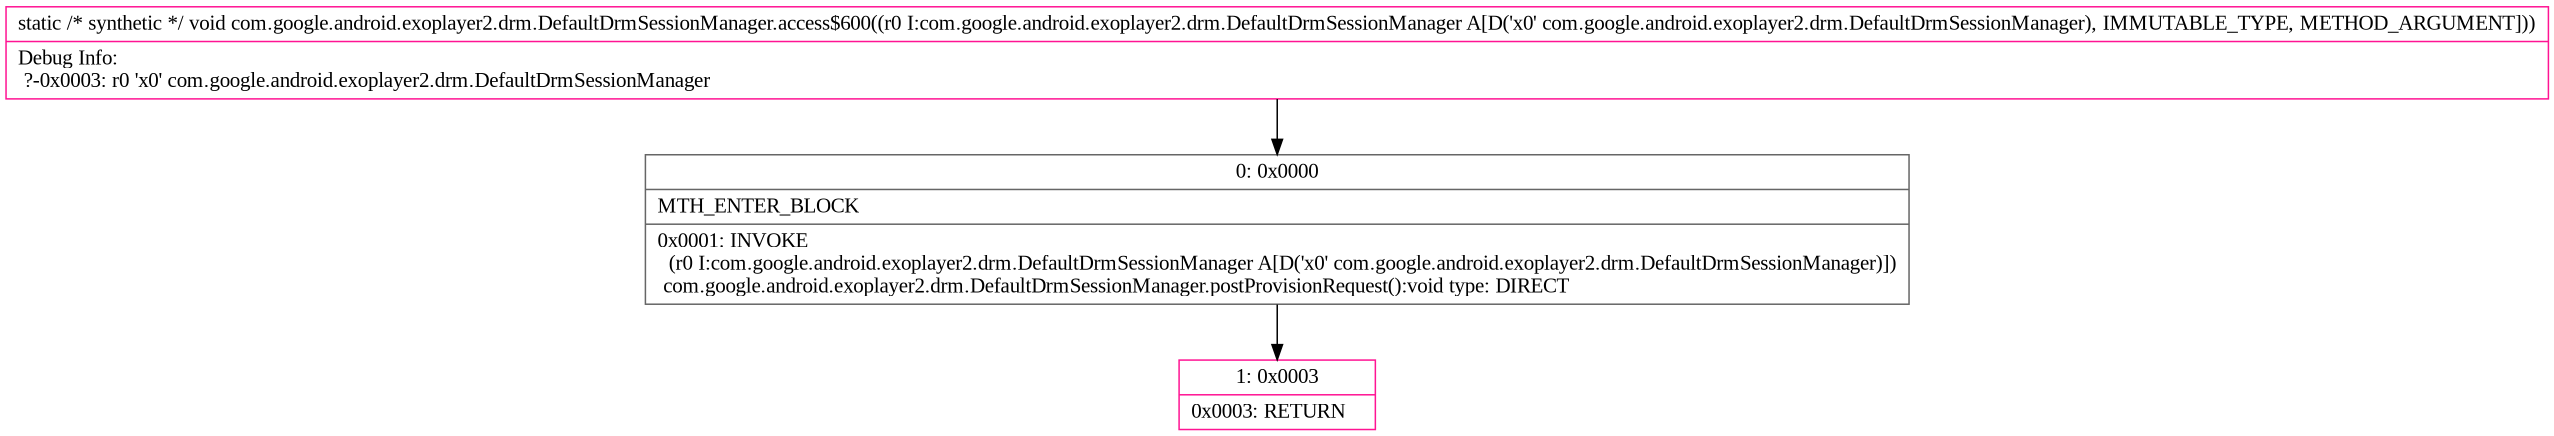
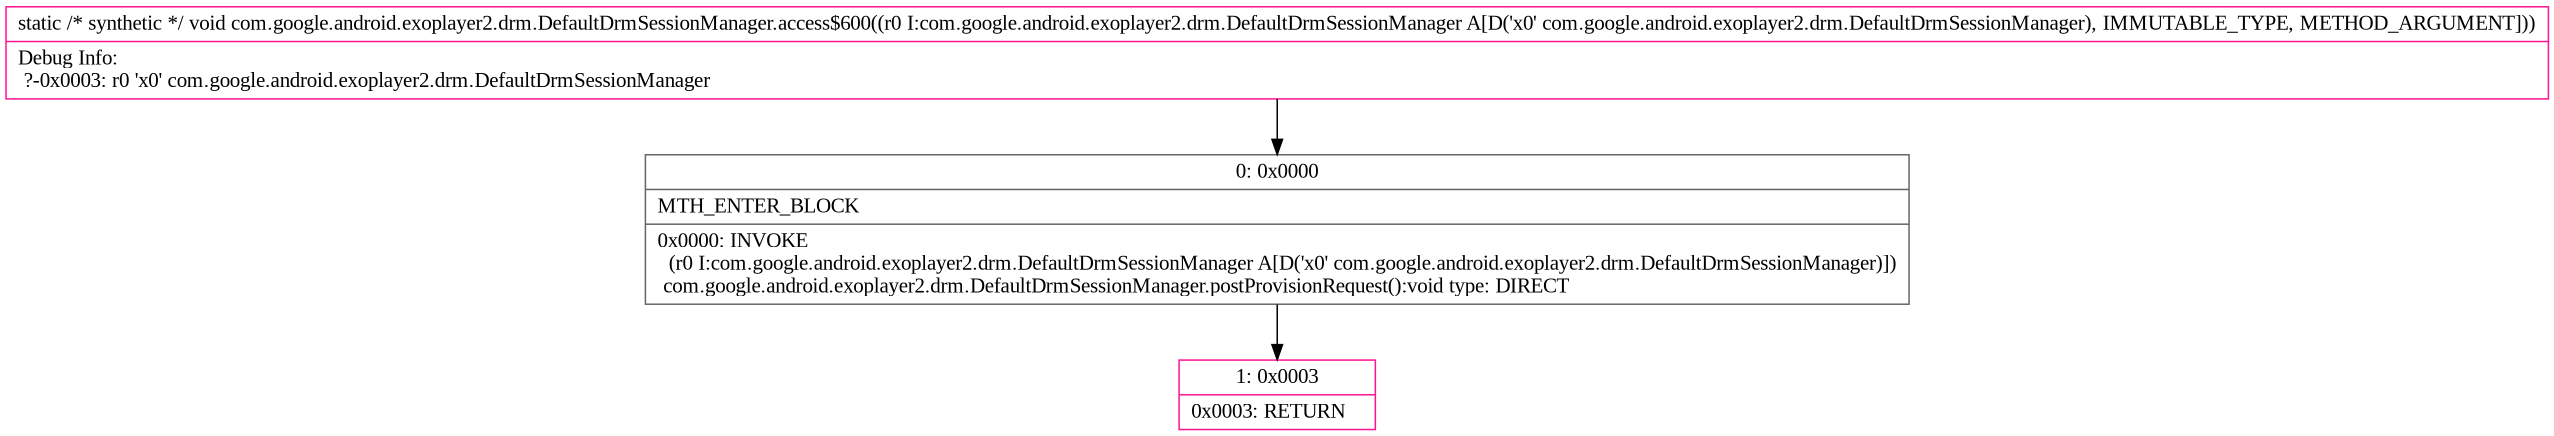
node "0: 0x0000": text "0x0001: INVOKE" -> "0x0000: INVOKE"
